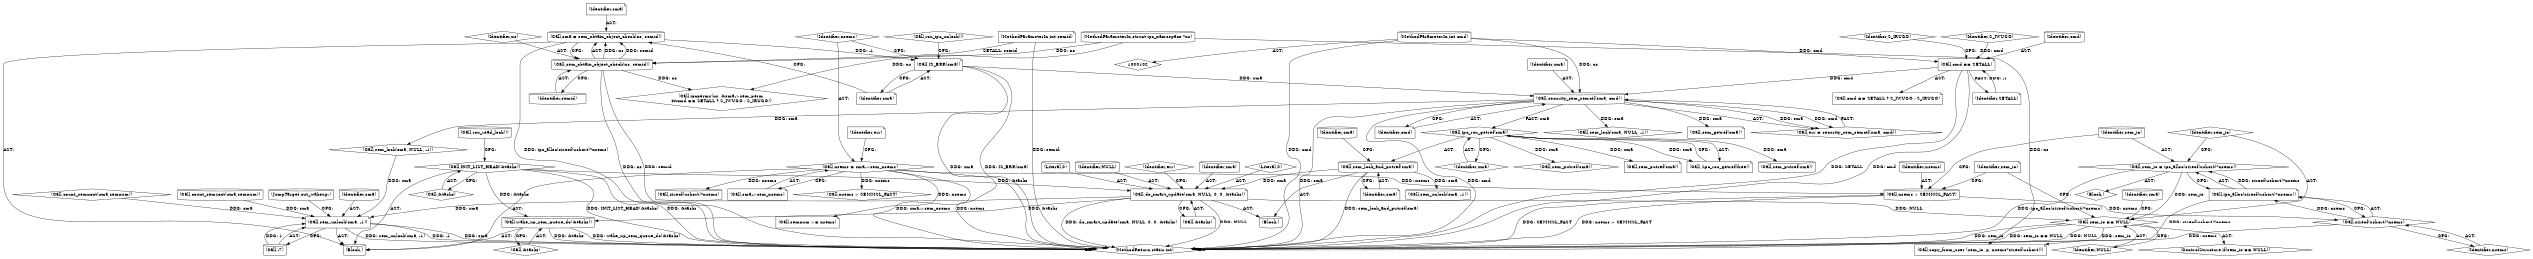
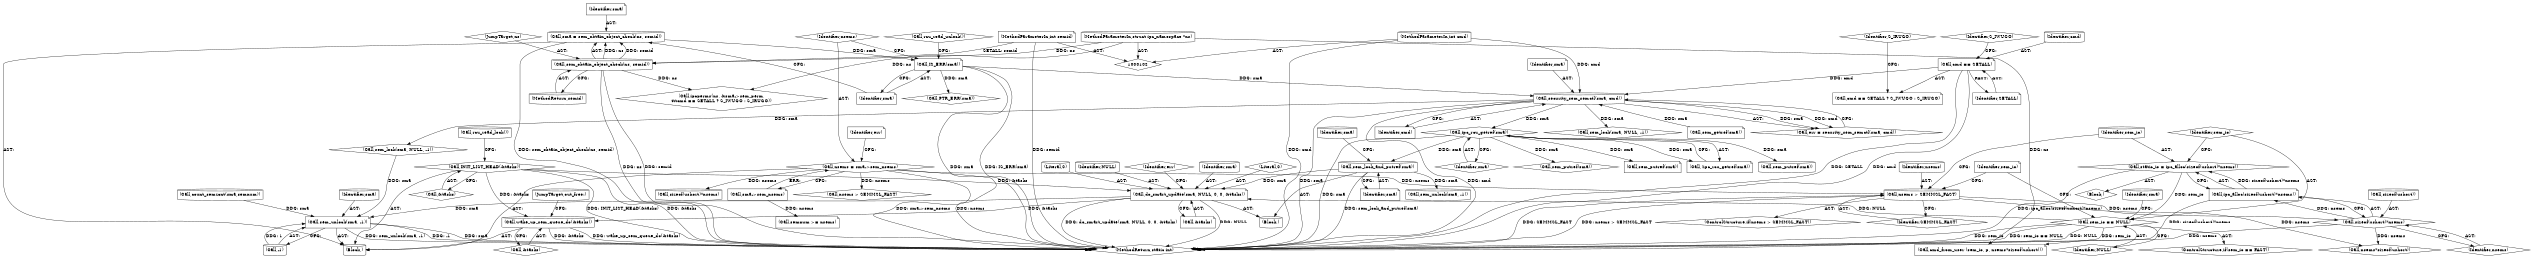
node "(Identifier,ns)": label "(Identifier,ns)" -> "(JumpTarget,ns)"
node "(Call,rcu_ipc_unlock())": label "(Call,rcu_ipc_unlock())" -> "(Call,rcu_read_unlock())"
edge "(Identifier,S_IRUGO)" -> "(Call,cmd == SETALL)": now "(Identifier,S_IRUGO)" -> "(Call,cmd == SETALL ? S_IWUGO : S_IRUGO)"
edge "(MethodParameterIn,int cmd)" -> "(Call,cmd == SETALL)": removed, label "DDG: cmd"
edge "(Call,sma = sem_obtain_object_check(ns, semid))" -> "(Call,sem_obtain_object_check(ns, semid))": removed, label "CFG:"
edge "(MethodParameterIn,struct ipc_namespace *ns)" -> "1000102": added, label "AST:"
edge "(MethodParameterIn,int semid)" -> "1000102": added, label "AST:"
edge "(Call,sma = sem_obtain_object_check(ns, semid))" -> "(Call,IS_ERR(sma))": label "DDG: -1" -> "DDG: sma"
edge "(Identifier,S_IWUGO)" -> "(Call,cmd == SETALL)": label "DDG: cmd" -> "CFG: "
edge "(MethodParameterIn,int cmd)" -> "(Call,security_sem_semctl(sma, cmd))": label "DDG: ns" -> "DDG: cmd"
edge "(Identifier,SETALL)" -> "(Call,cmd == SETALL)": label "DDG: -1" -> "AST: "
node "(Identifier,semid)": label "(Identifier,semid)" -> "(MethodReturn,semid)"
node "(Call,PTR_ERR(sma))": added
edge "(Call,security_sem_semctl(sma, cmd))" -> "(Call,sem_getref(sma))": reversed
edge "(Call,security_sem_semctl(sma, cmd))" -> "(Call,ipc_rcu_getref(sma))": label "FAST: sma" -> "DDG: sma"
edge "(Call,err = security_sem_semctl(sma, cmd))" -> "(Call,security_sem_semctl(sma, cmd))": label "FAST: " -> "CFG: "
edge "(Call,sma = sem_obtain_object_check(ns, semid))" -> "(MethodReturn,static int)": label "DDG: ipc_alloc(sizeof(ushort)*nsems)" -> "DDG: sem_obtain_object_check(ns, semid)"
edge "(Call,ipc_rcu_getref(sma))" -> "(Call,sem_lock_and_putref(sma))": label "AST: " -> "DDG: sma"
node "(Call,!ipc_rcu_getref(free))": label "(Call,!ipc_rcu_getref(free))" -> "(Call,!ipc_rcu_getref(sma))"
node "(Call,sem_io = ipc_alloc(sizeof(ushort)*nsems))": label "(Call,sem_io = ipc_alloc(sizeof(ushort)*nsems))" -> "(Call,static_io = ipc_alloc(sizeof(ushort)*nsems))"
edge "(Call,sma->sem_nsems)" -> "(Call,nsems = sma->sem_nsems)": label "AST: " -> "ERR: "
edge "(Call,ipc_rcu_getref(sma))" -> "(MethodReturn,static int)": added, label "DDG: sma"
node "(Call,count_semncnt(sma,semnum))": removed
node "(JumpTarget,out_wakeup:)": removed
node "(JumpTarget,out_free:)": added
node "(Call,sizeof(ushort))": added
edge "(Call,do_smart_update(sma, NULL, 0, 0, &tasks))" -> "(Call,sem_io == NULL)": reversed
edge "(Call,nsems = sma->sem_nsems)" -> "(Call,semnum >= nsems)": now "(Call,sma->sem_nsems)" -> "(Call,semnum >= nsems)"
node "(ControlStructure,if(nsems > SEMMSL_FAST))": added
node "(Identifier,SEMMSL_FAST)": added
node "(Call,-7)": label "(Call,-7)" -> "(Call,-1)"
node "(Call,copy_from_user (sem_io, p, nsems*sizeof(ushort)))": label "(Call,copy_from_user (sem_io, p, nsems*sizeof(ushort)))" -> "(Call,cmd_from_user (sem_io, p, nsems*sizeof(ushort)))"
node "(ControlStructure,if(sem_io == NULL))": label "(ControlStructure,if(sem_io == NULL))" -> "(ControlStructure,if(sem_io == FAST))"
node "(Call,nsems*sizeof(ushort))": added
